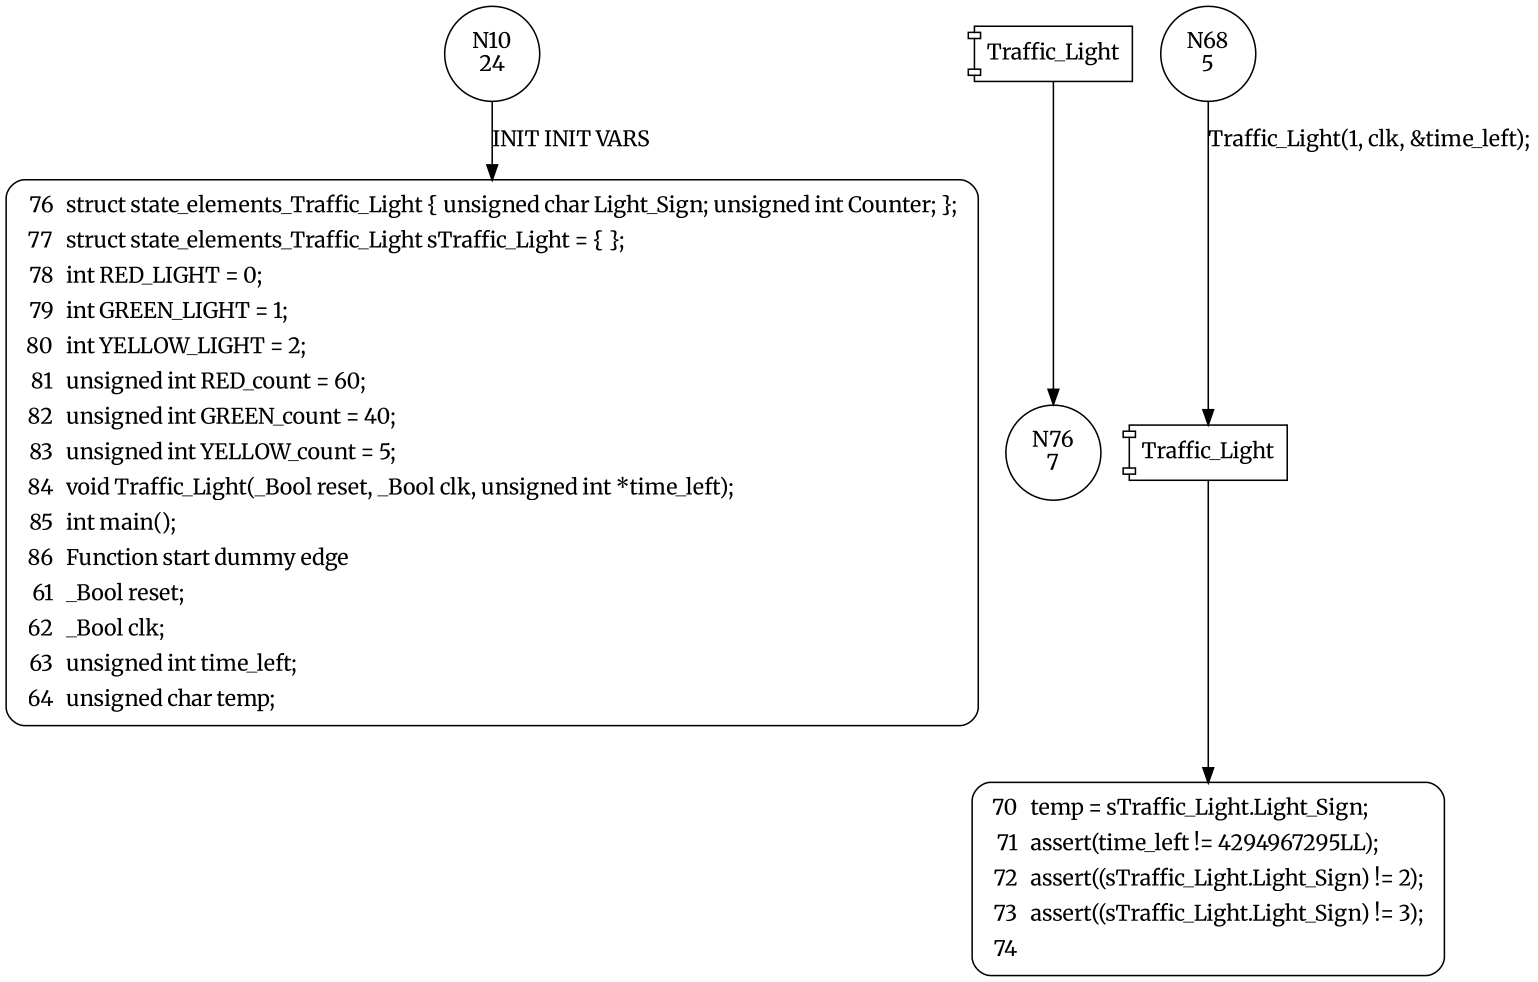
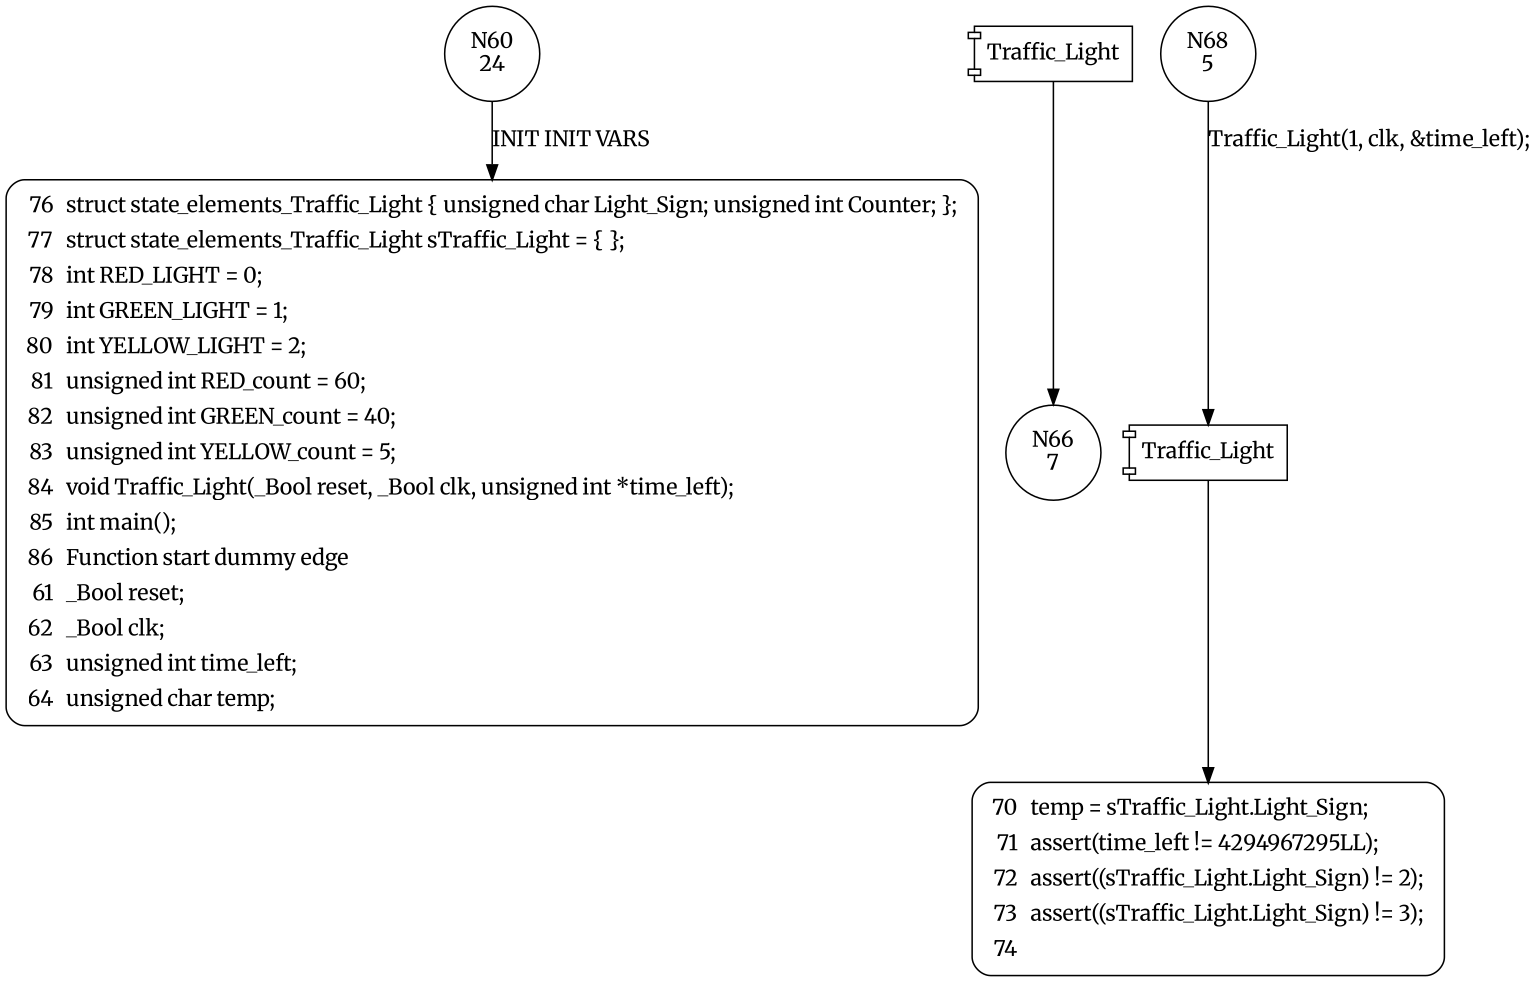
node "N10 24": label "N10 24" -> "N60 24"
node "N76 7": label "N76 7" -> "N66 7"
